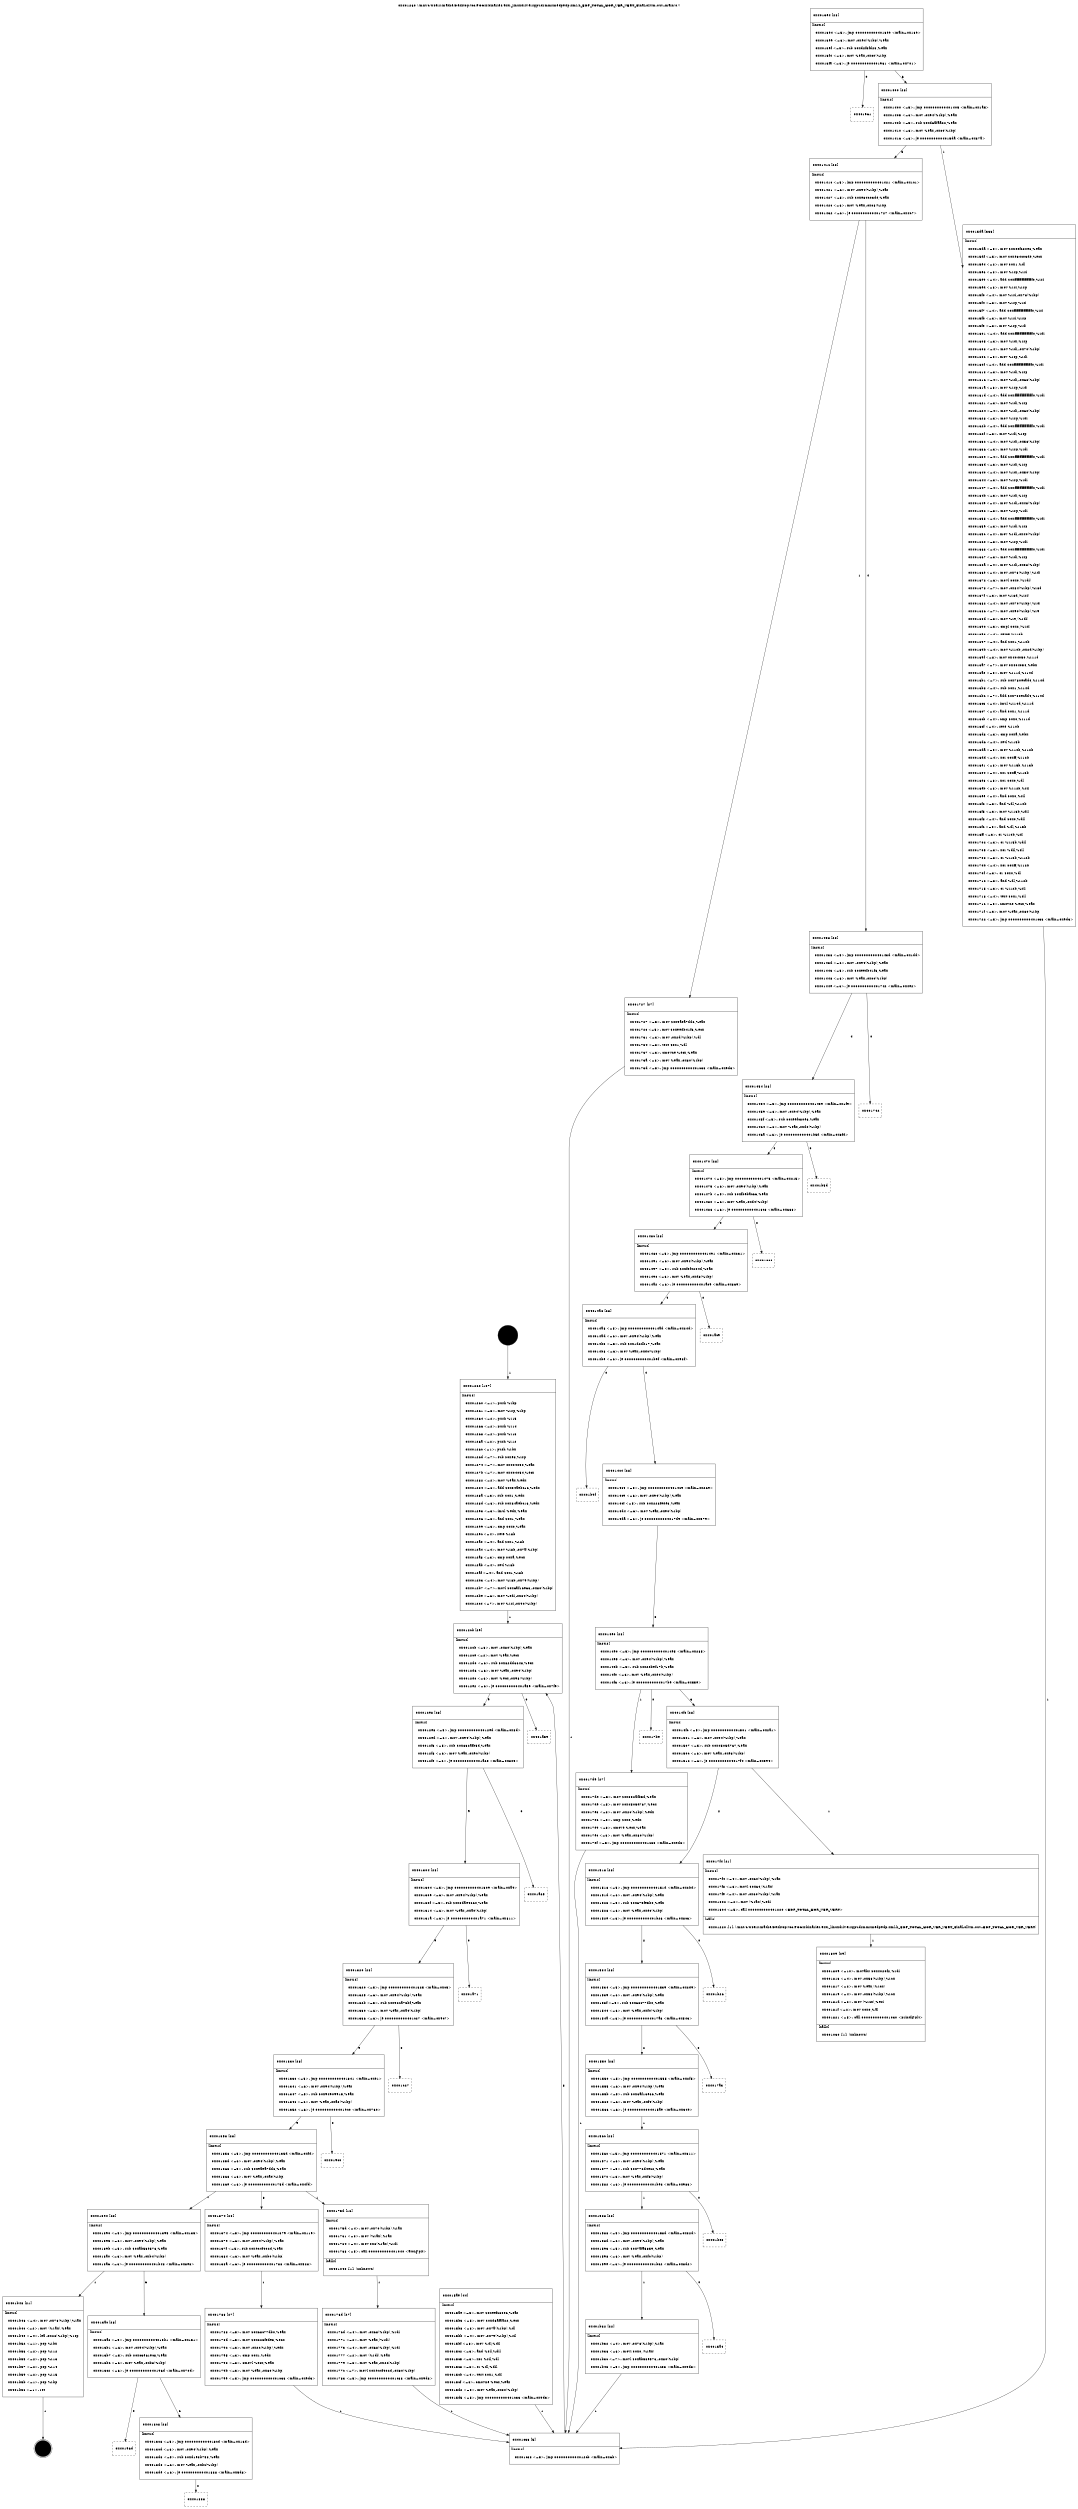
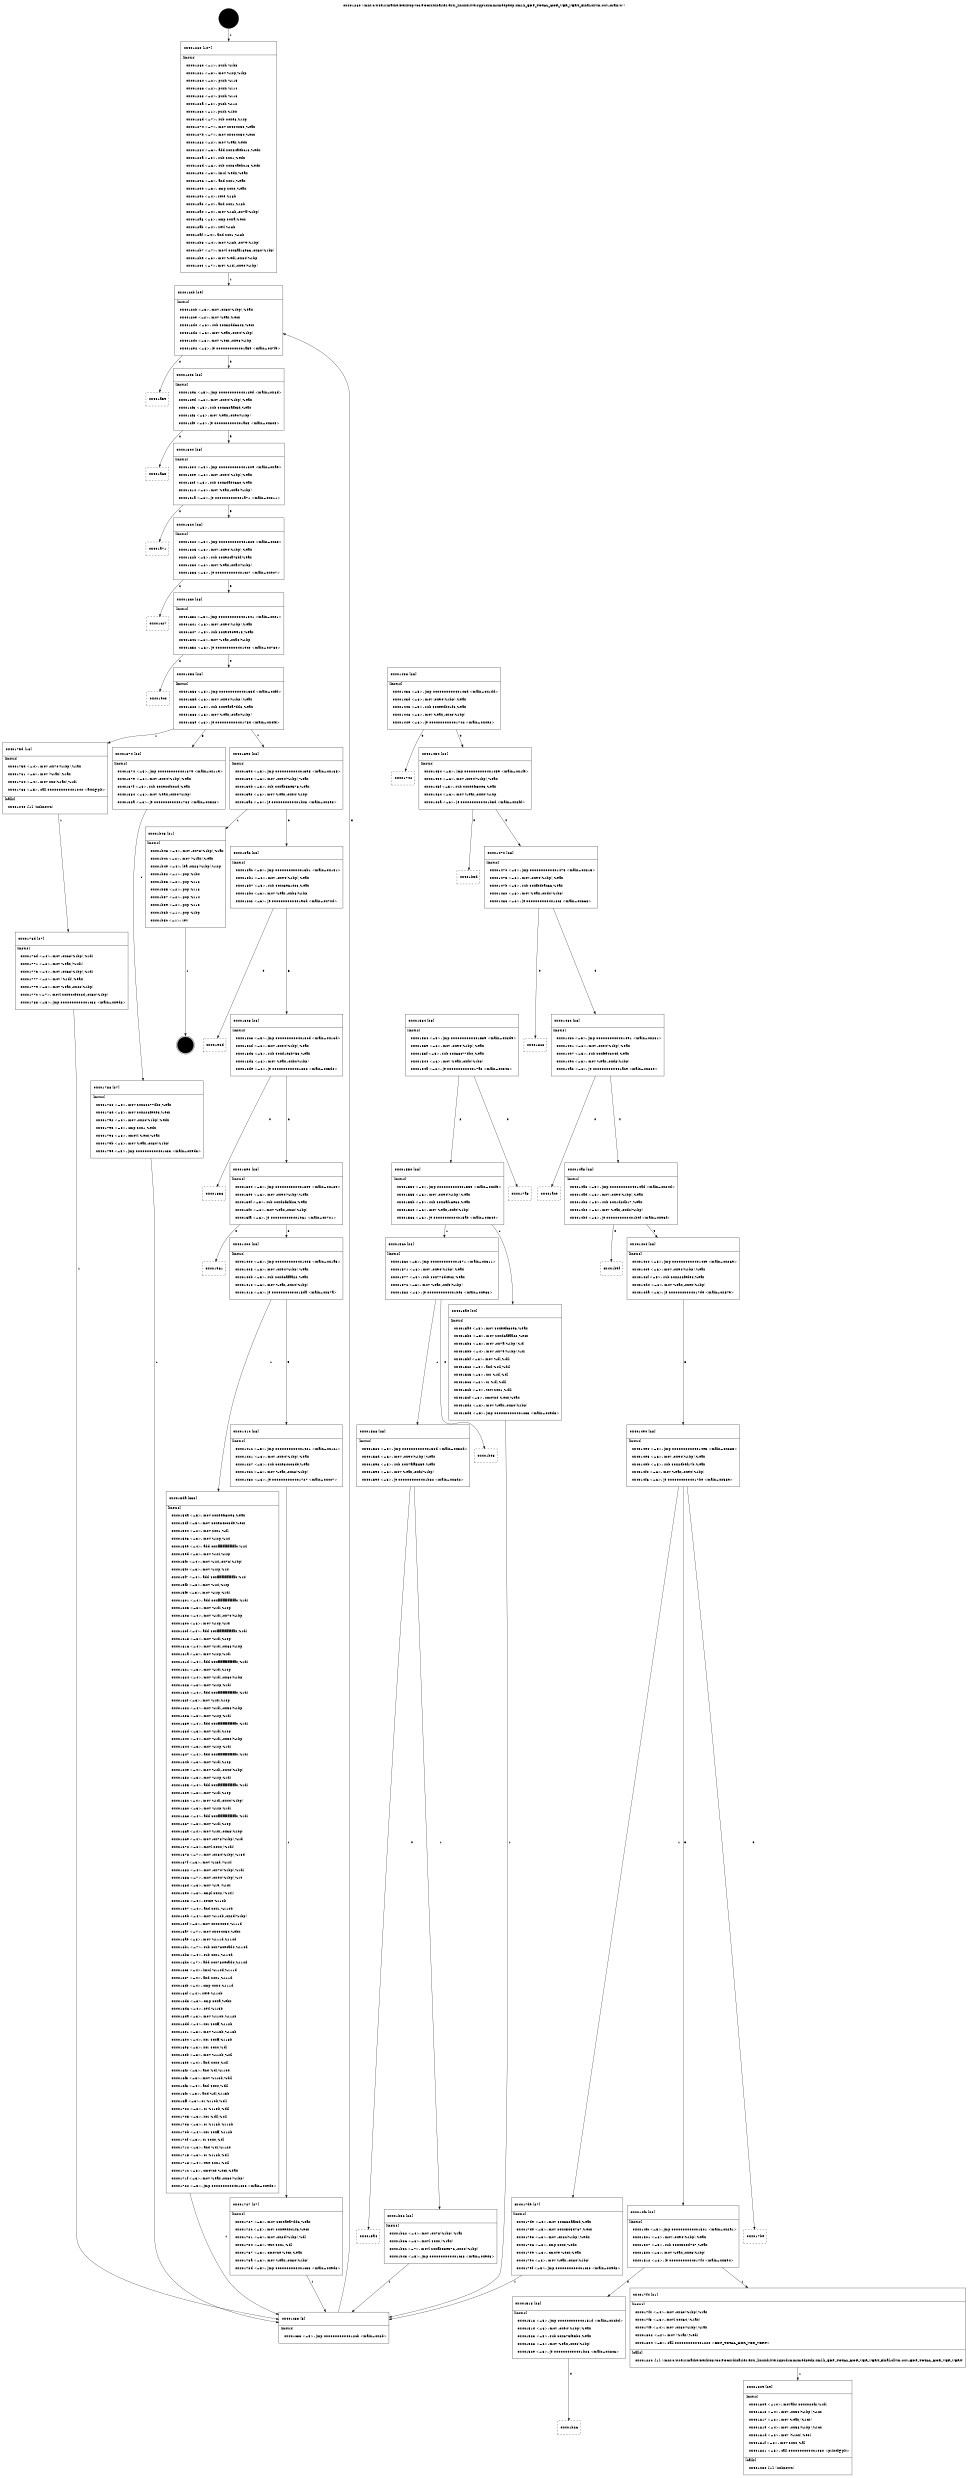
edge "0x40141c [28]" -> "0x401438 [28]": removed, label "4"
edge "0x4013c8 [28]" -> "0x4013e4 [28]": added, label "6"
edge "0x401550 [28]" -> "0x4015ae [44]": added, label "1"
edge "0x401518 [28]" -> "0x401534 [28]": removed, label "2"
